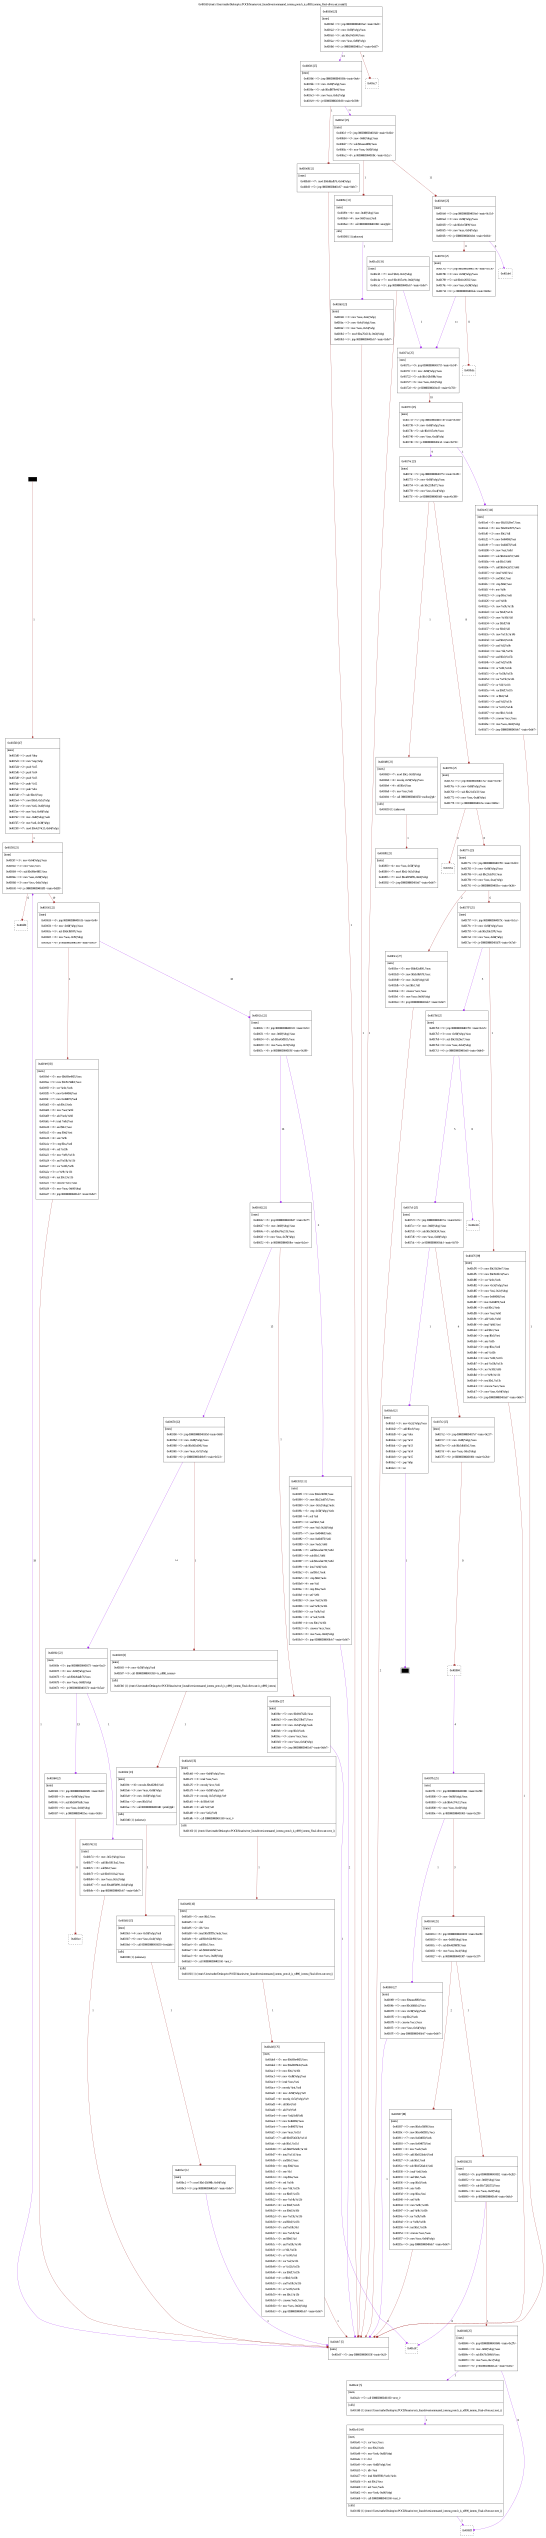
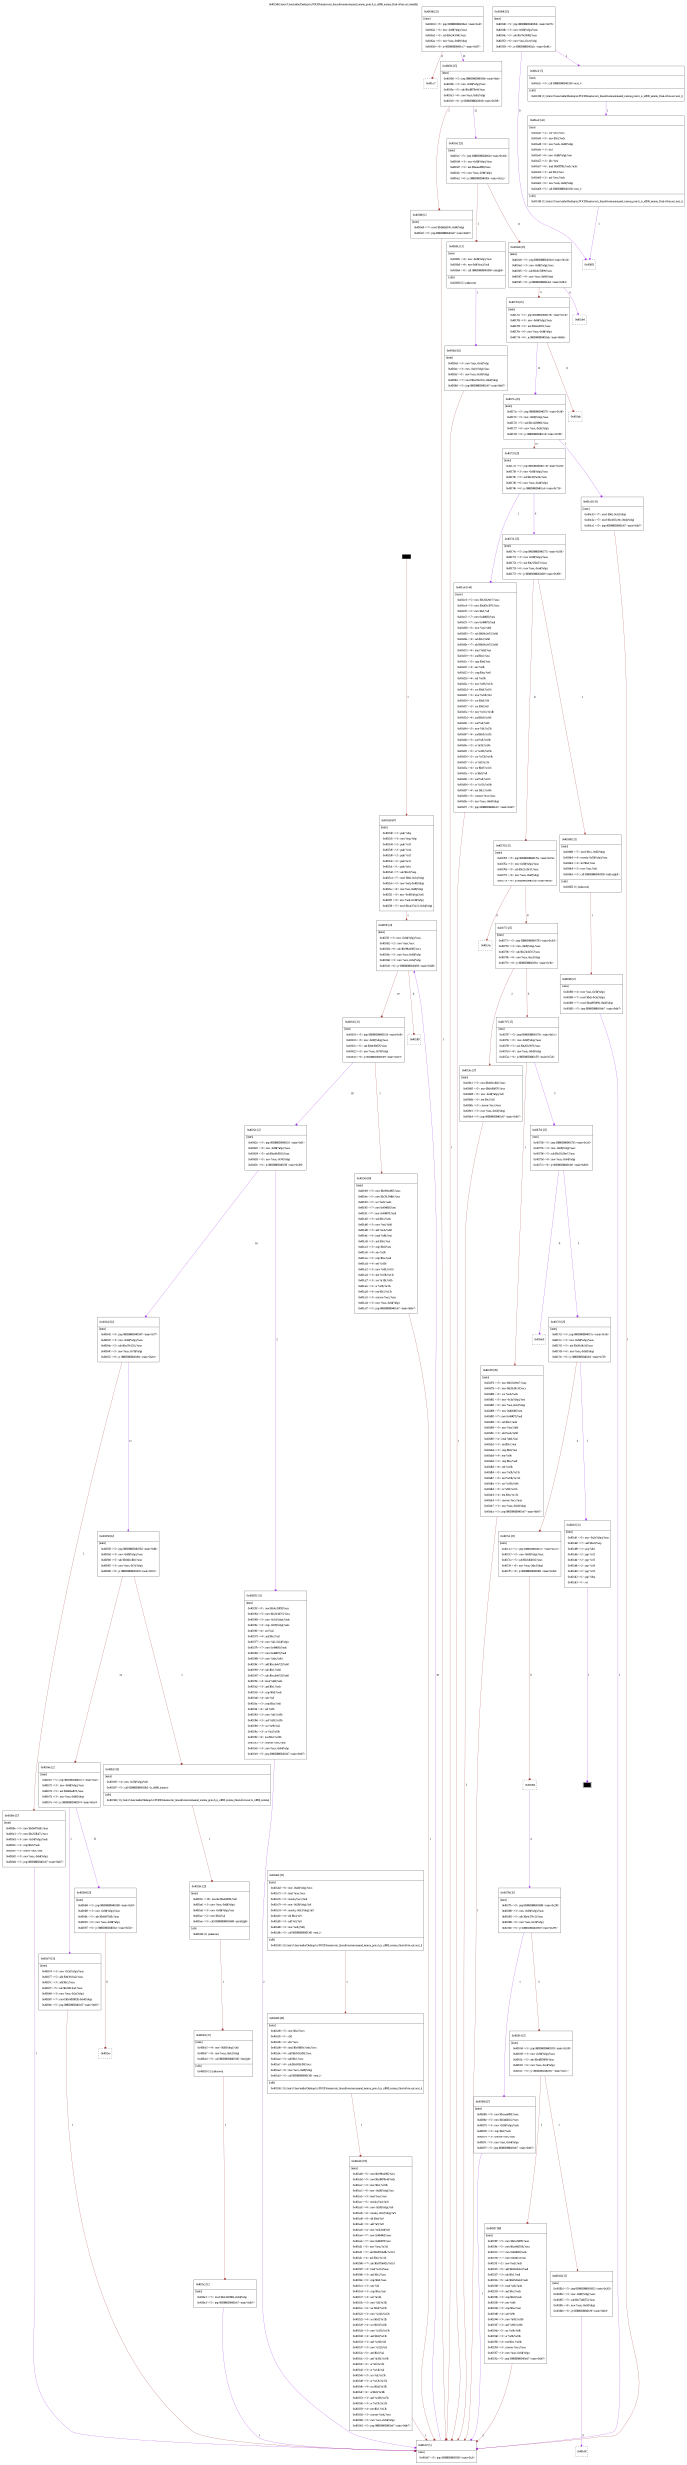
edge "0x401cd3 [19]" -> "0x40171a [25]": reversed
edge "0x401658 [22]" -> "0x40166e [22]": color purple -> brown
edge "0x4018f0 [23]" -> "0x401eb7 [5]": added, label "1"
edge "0x4018be [27]" -> "0x401e9f": now "0x4018be [27]" -> "0x401eb7 [5]"
edge "0x40182d [25]" -> "0x401846 [25]": removed, label "1"
